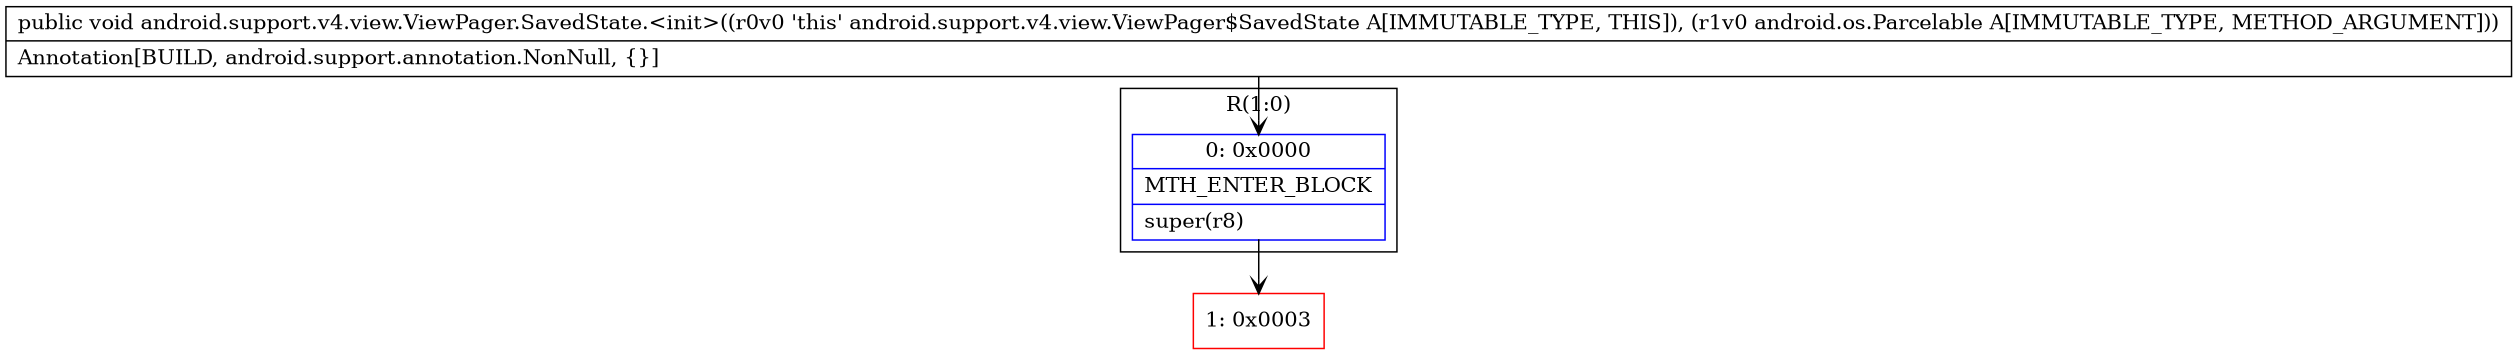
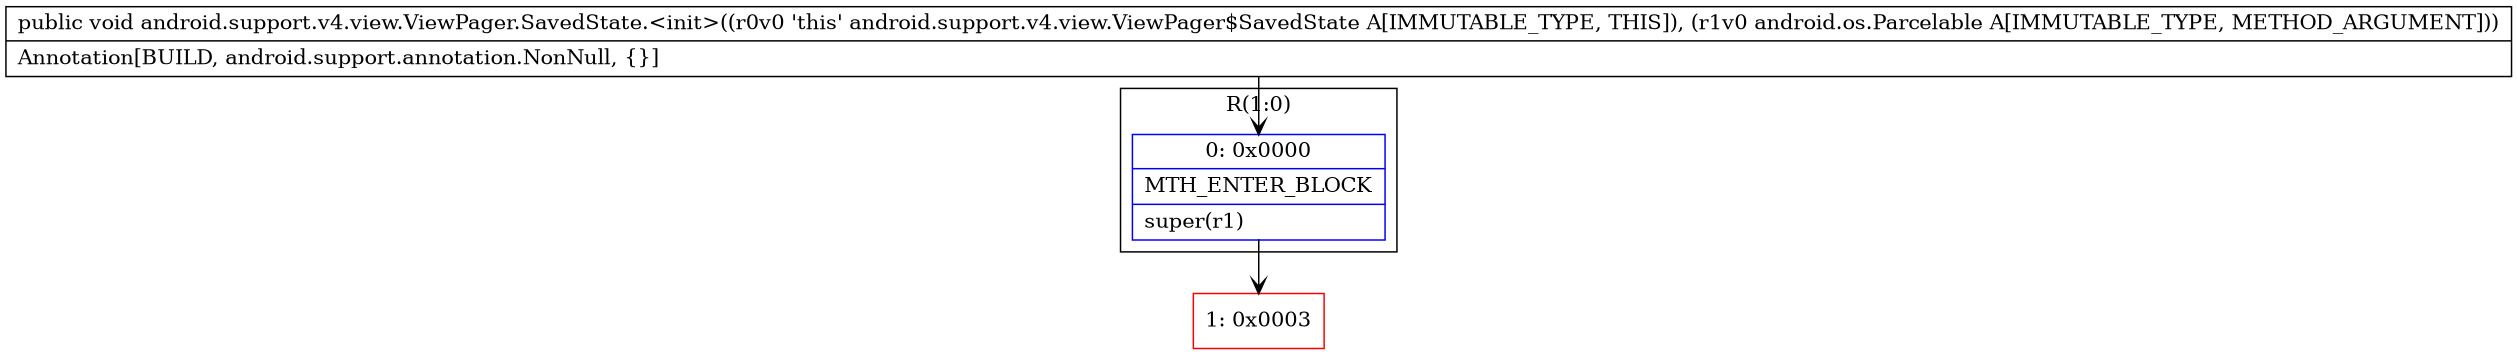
node "0: 0x0000": text "super(r8)" -> "super(r1)"
